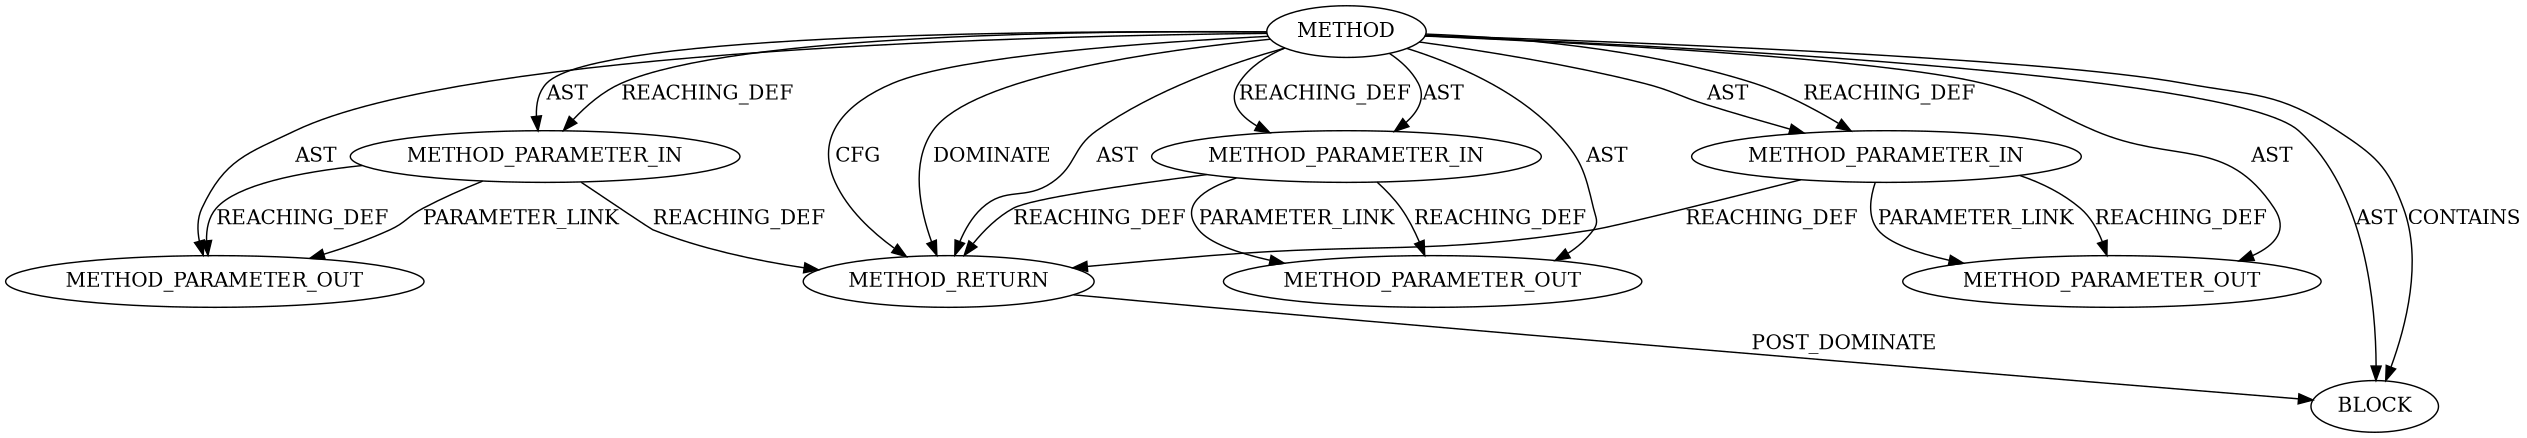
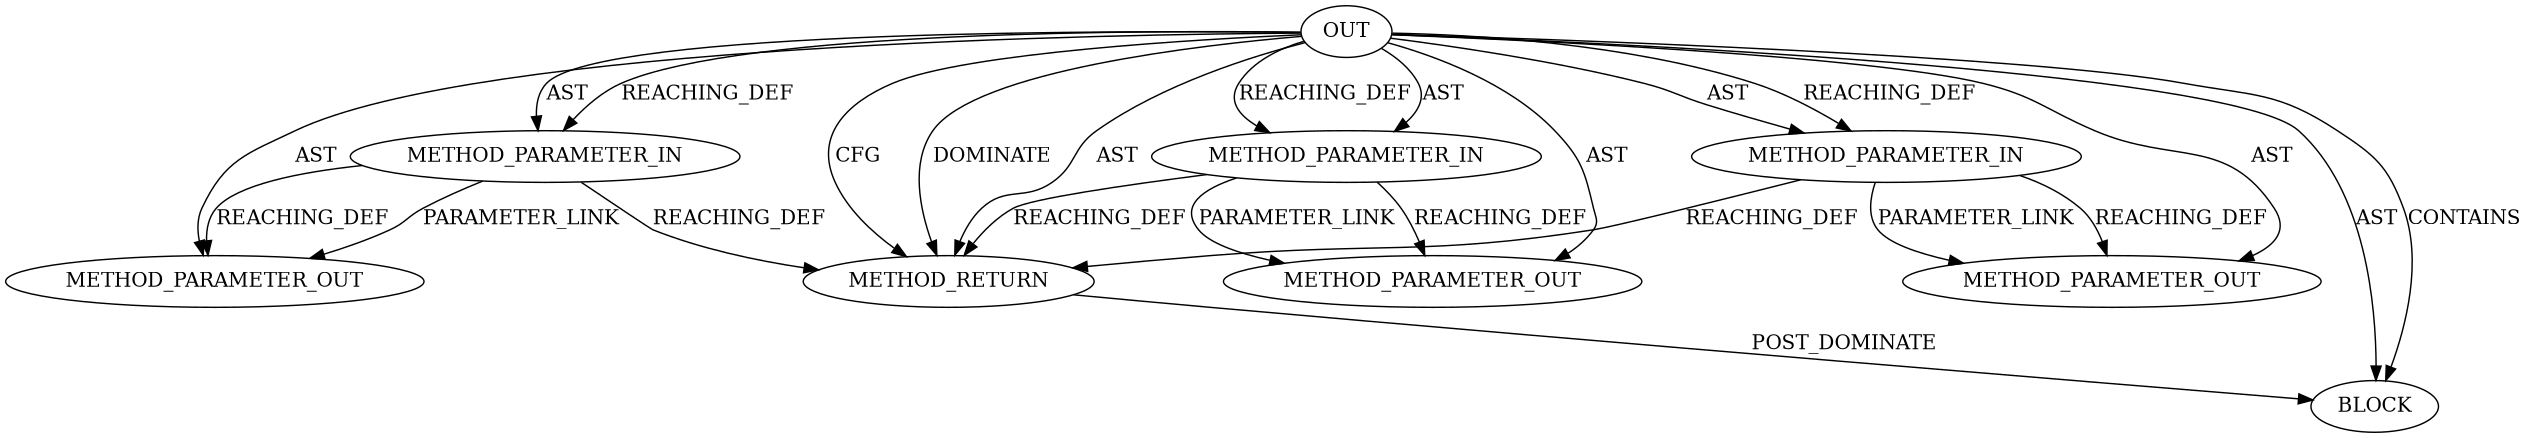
node "METHOD": label "METHOD" -> "OUT"
